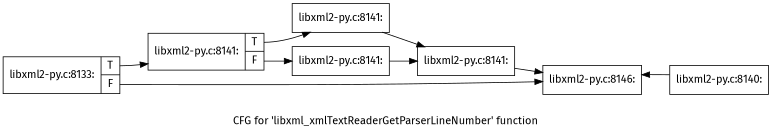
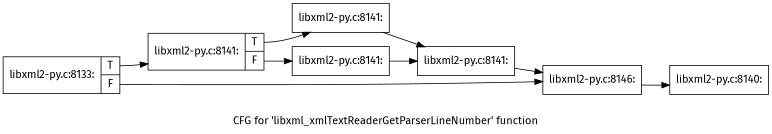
edge "libxml2-py.c:8140:" -> "libxml2-py.c:8146:": reversed
